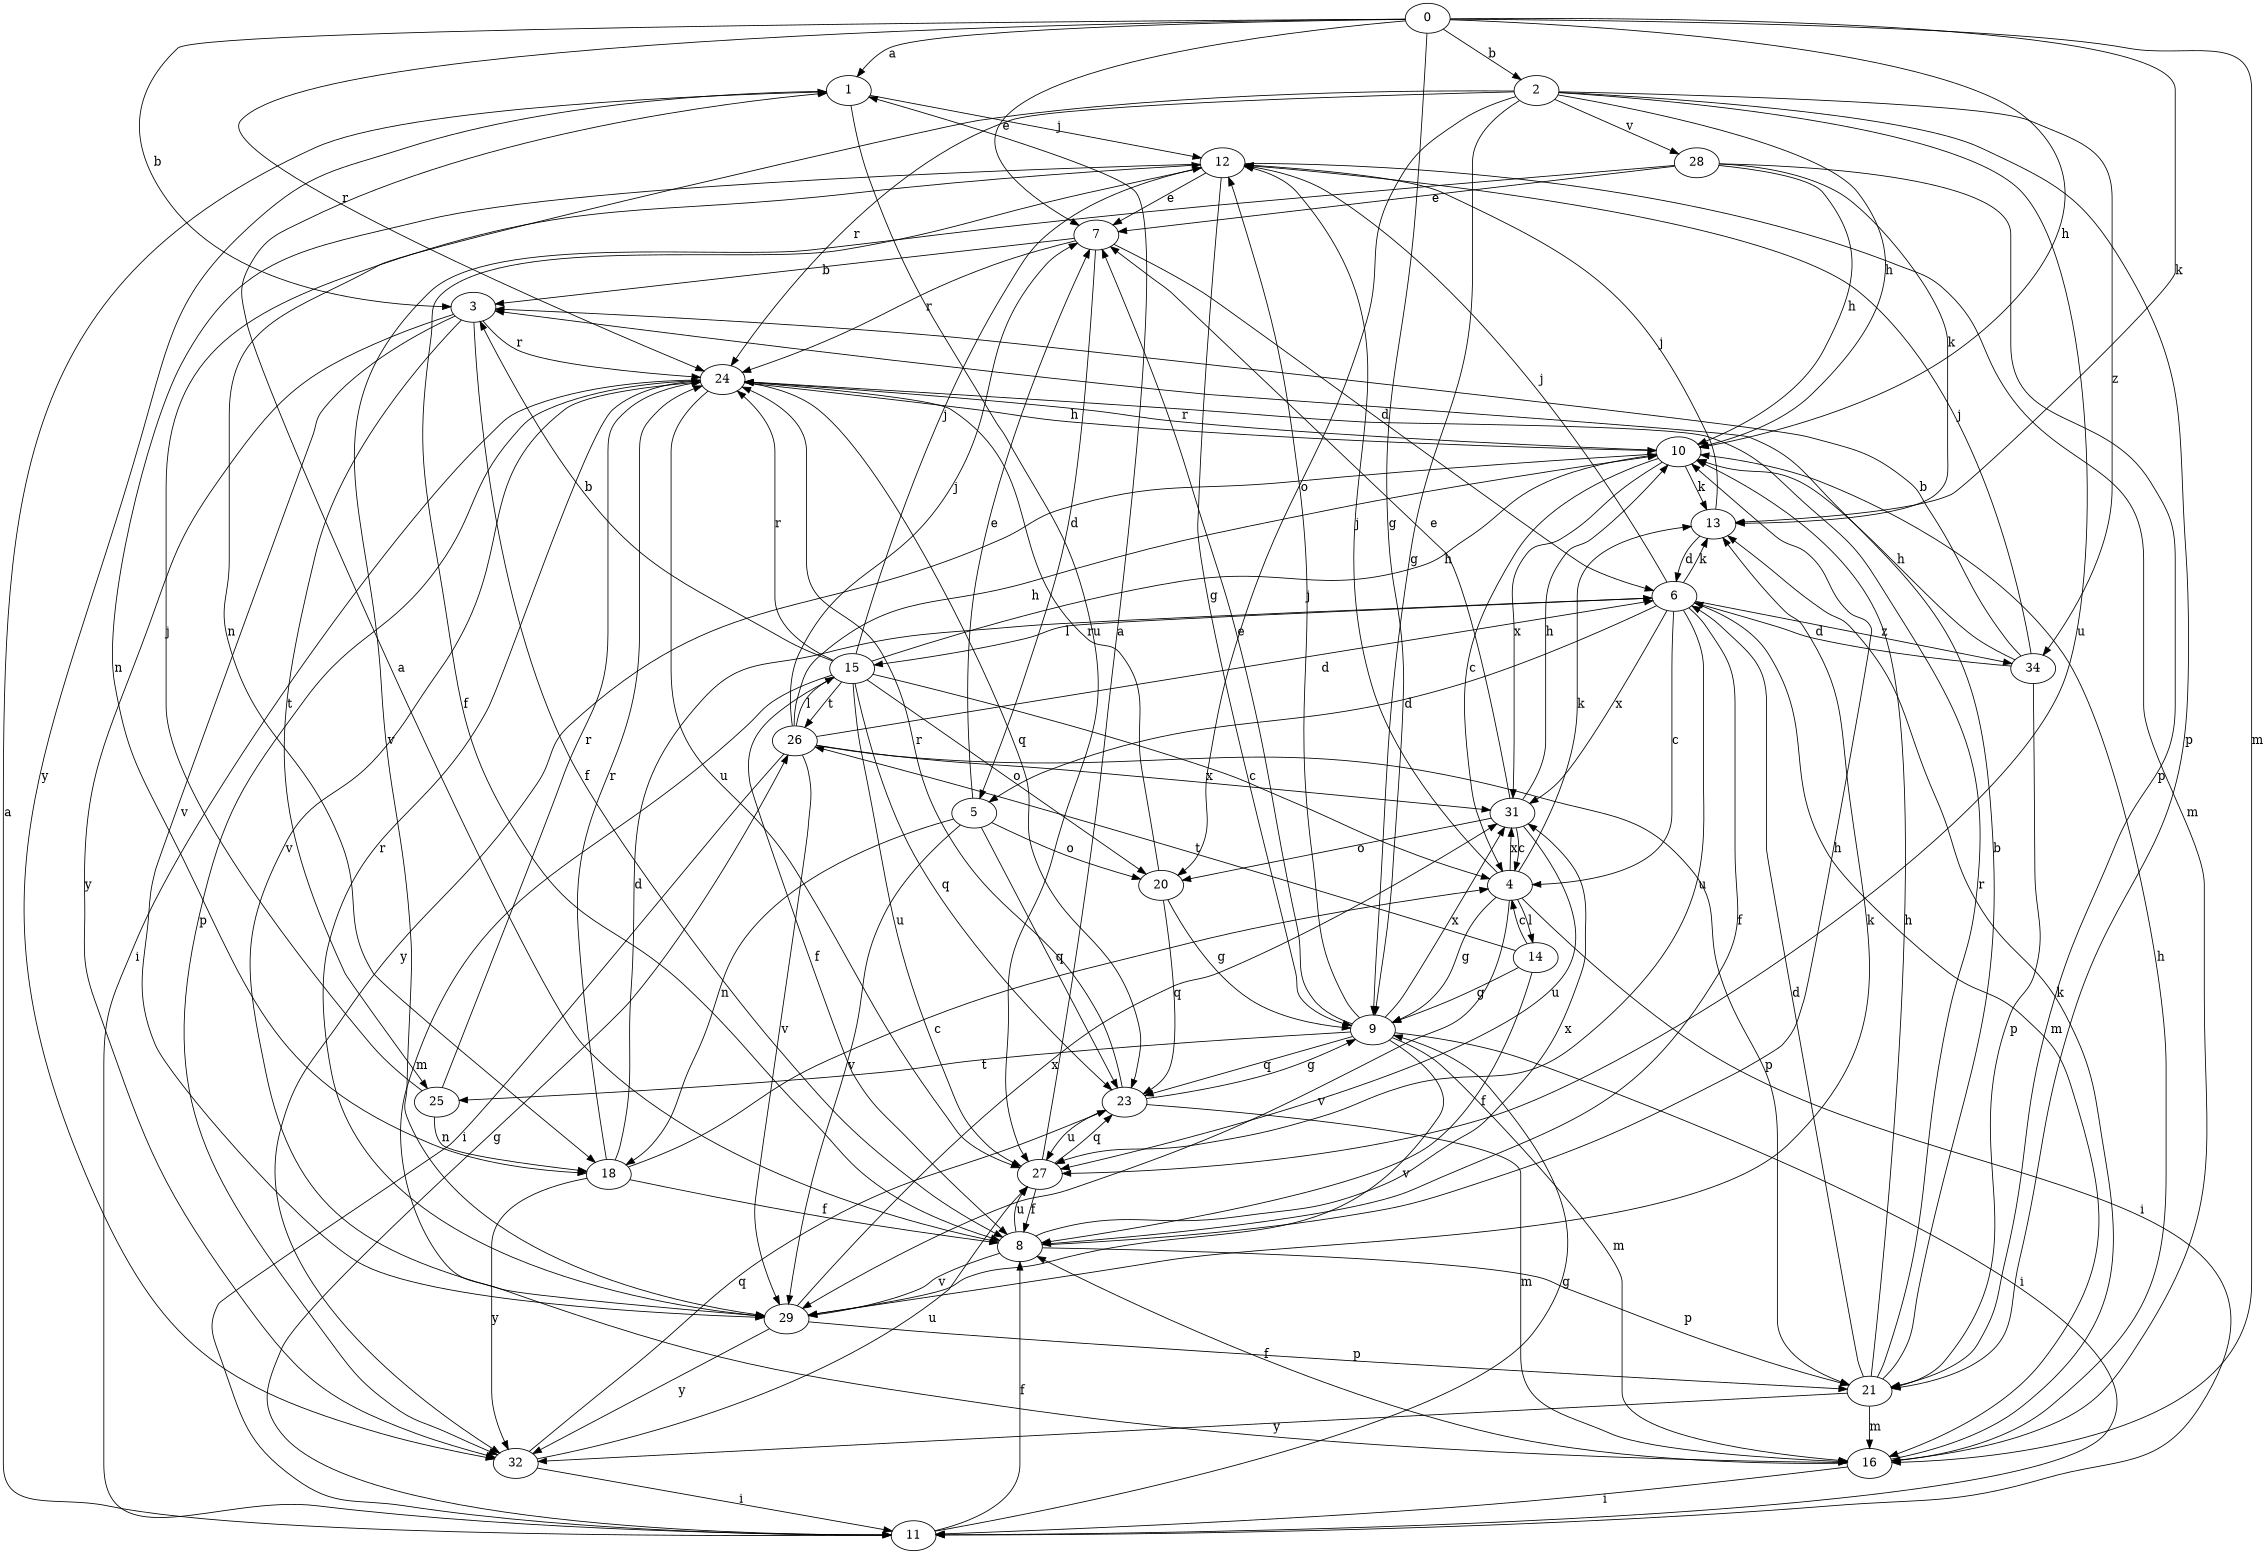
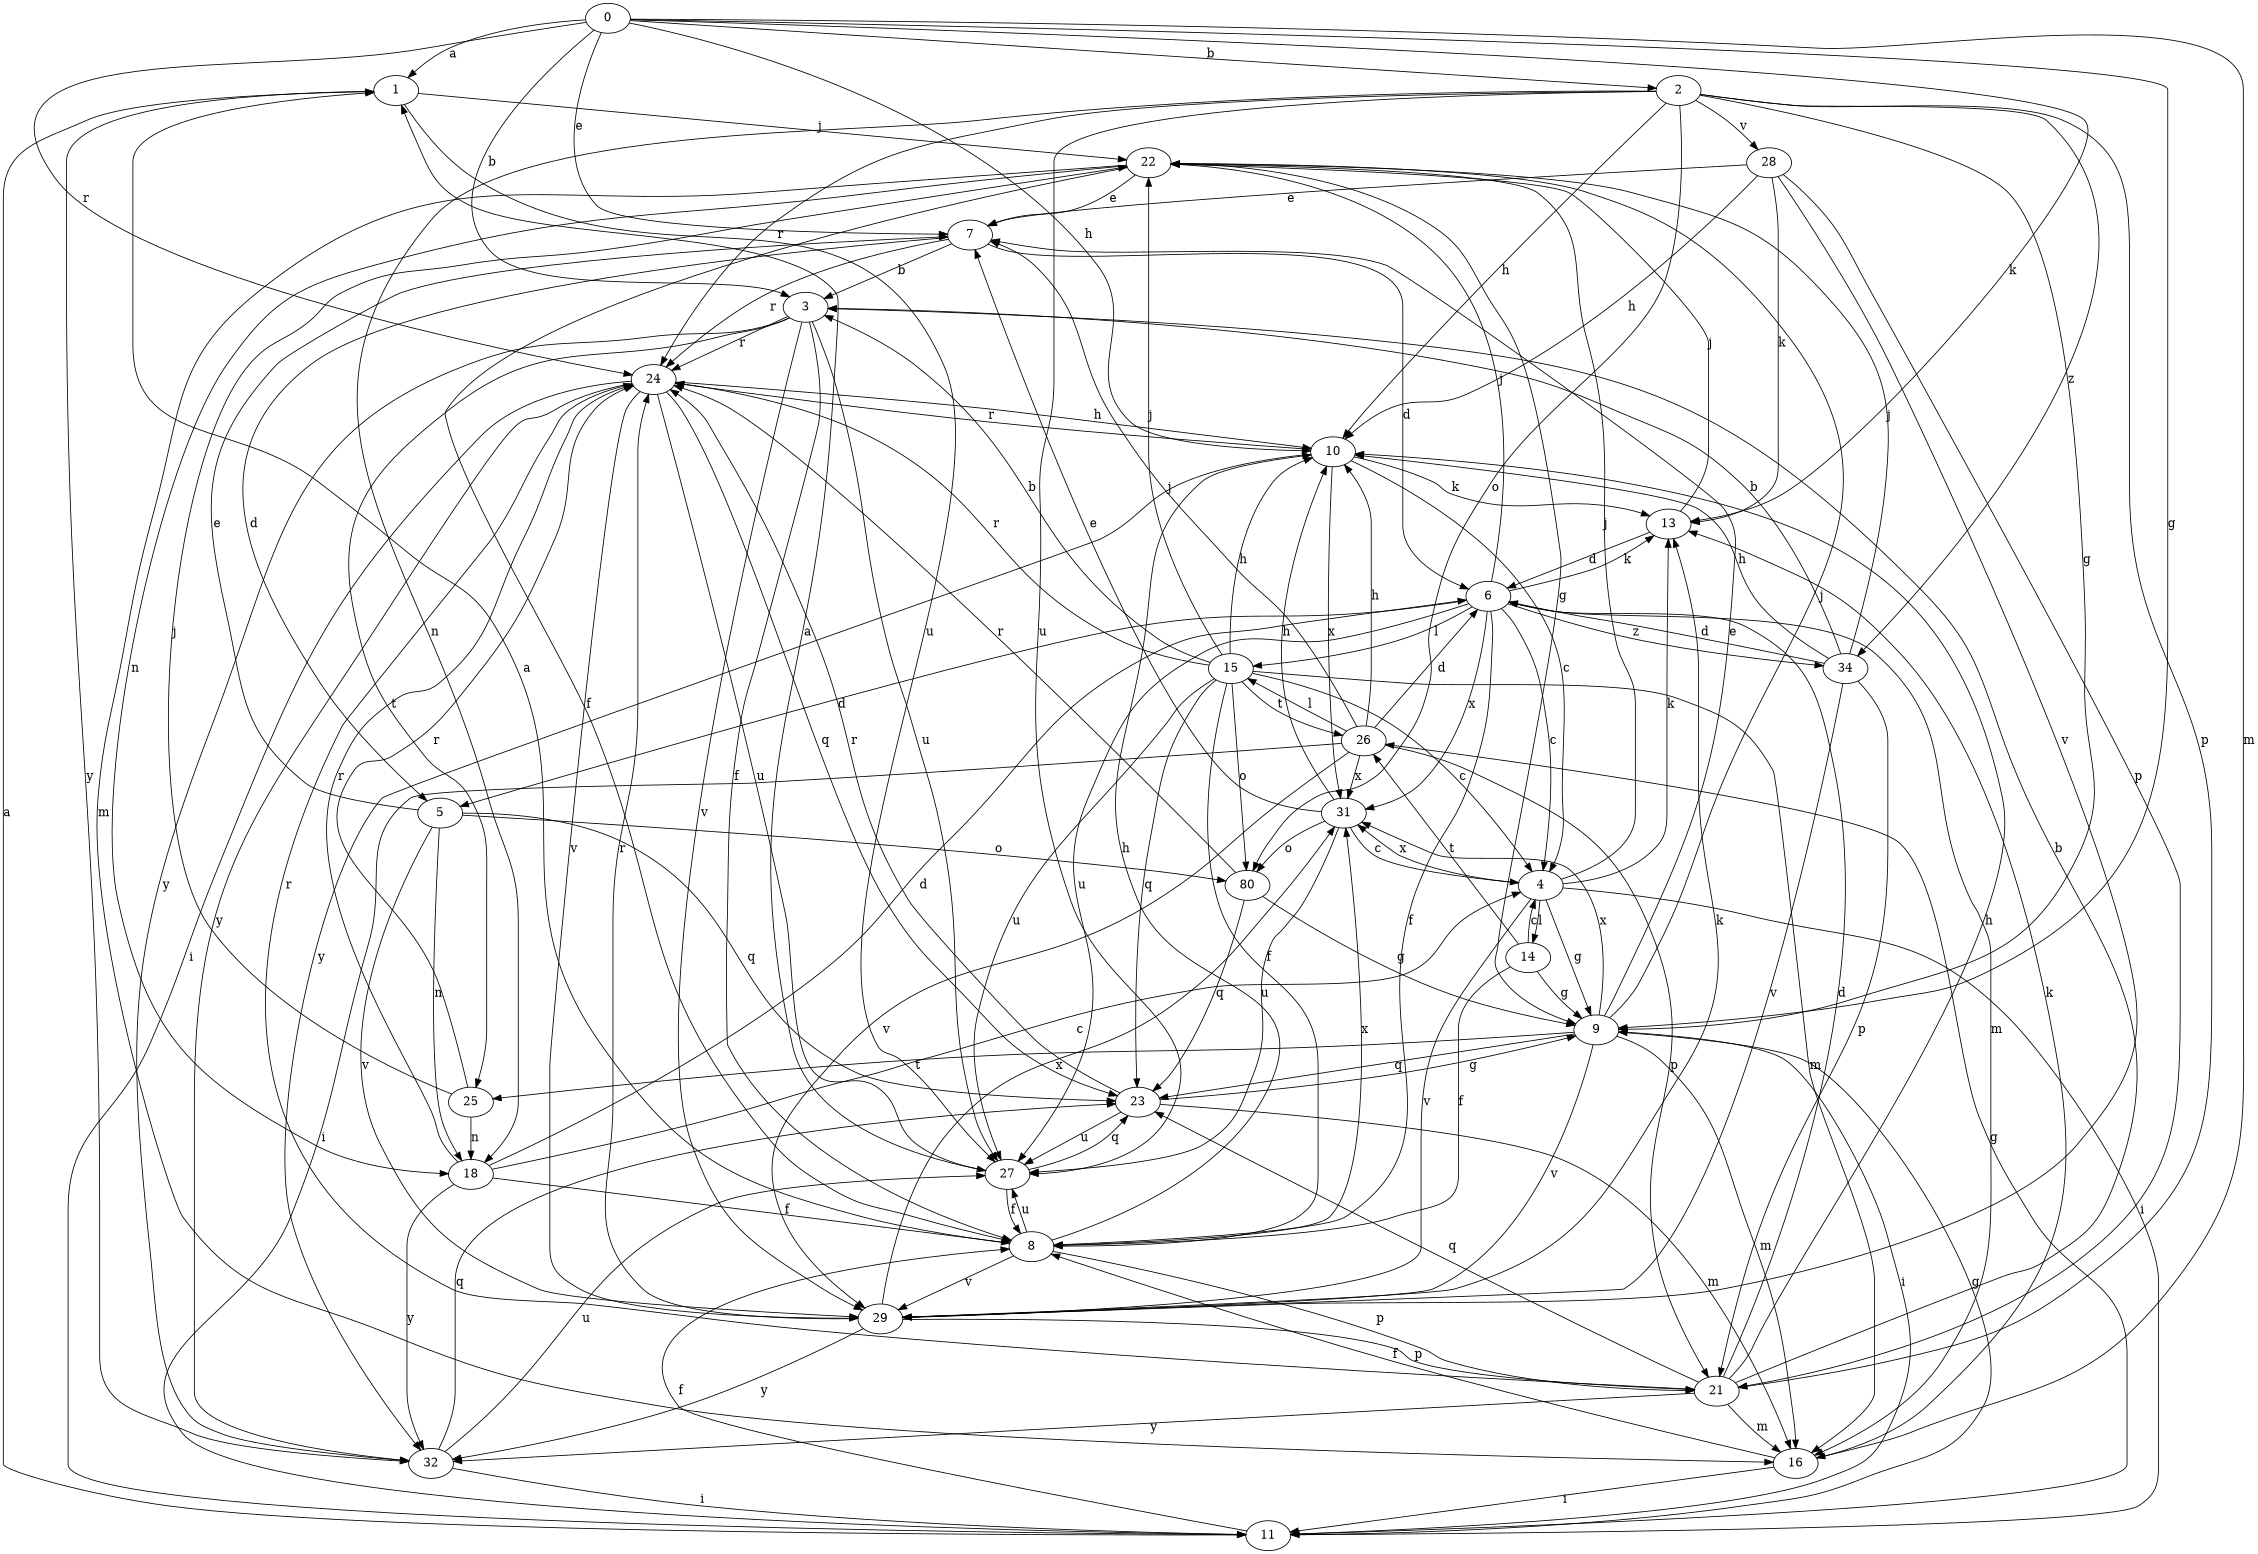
node "12": label "12" -> "22"
edge "3" -> "27": added, label "u"
node "20": label "20" -> "80"
edge "16" -> "10": removed, label "h"
edge "24" -> "32": label "p" -> "y"
edge "21" -> "23": added, label "q"
edge "34" -> "29": added, label "v"
